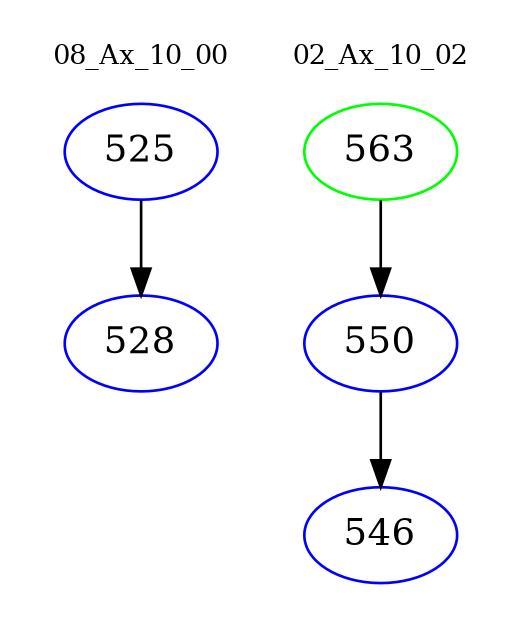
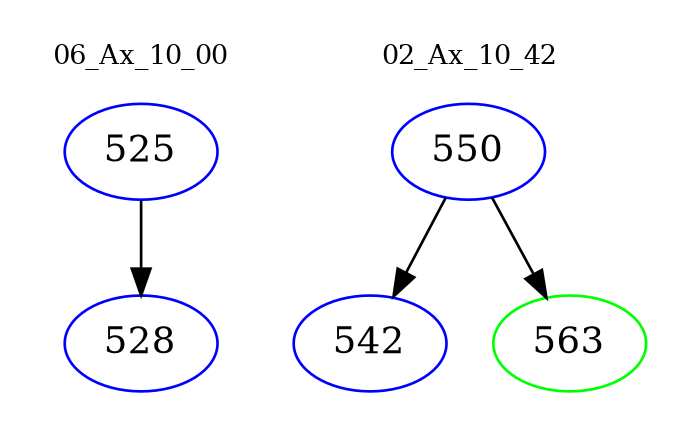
cluster "08_Ax_10_00": label "08_Ax_10_00" -> "06_Ax_10_00"
cluster "02_Ax_10_02": label "02_Ax_10_02" -> "02_Ax_10_42"
edge "563" -> "550": reversed
node "546": label "546" -> "542"
